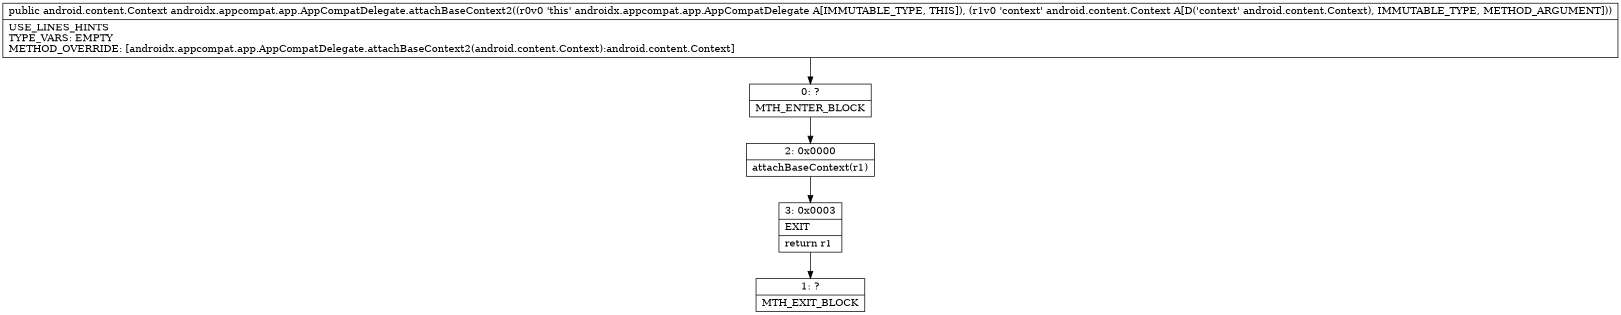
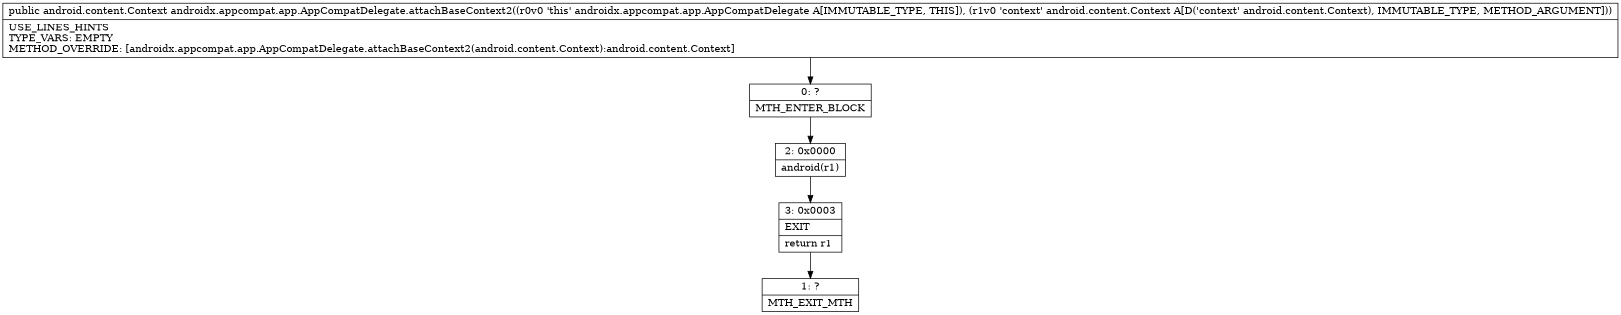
node "2: 0x0000": text "attachBaseContext(r1)" -> "android(r1)"
node "1: ?": text "MTH_EXIT_BLOCK" -> "MTH_EXIT_MTH"
